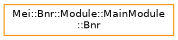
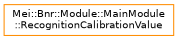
node "Mei::Bnr::Module::MainModule ::Bnr": label "Mei::Bnr::Module::MainModule ::Bnr" -> "Mei::Bnr::Module::MainModule ::RecognitionCalibrationValue"
